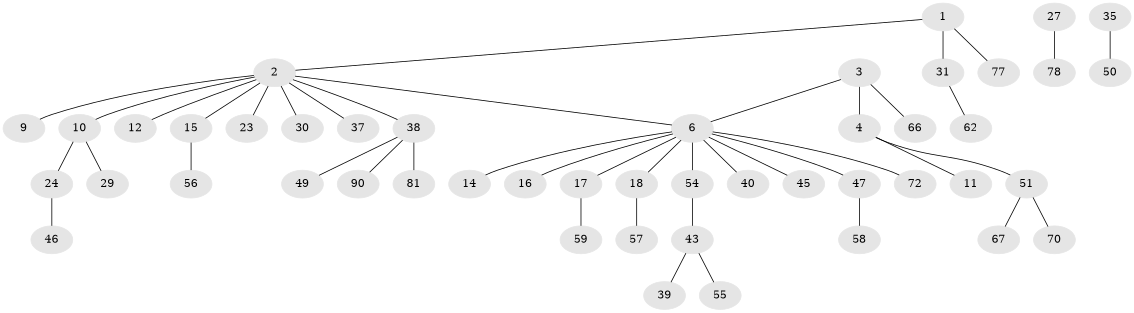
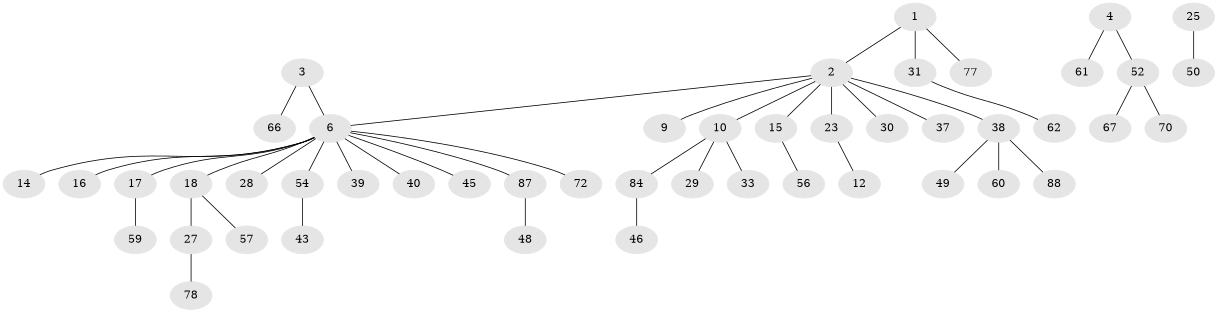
node "35": label "35" -> "25"
edge "2" -- "12": now "23" -- "12"
edge "3" -- "4": removed
node "24": label "24" -> "84"
node "28": added
node "90": label "90" -> "60"
node "81": label "81" -> "88"
node "33": added
node "47": label "47" -> "87"
node "11": label "11" -> "61"
node "51": label "51" -> "52"
edge "18" -- "27": added
node "58": label "58" -> "48"
edge "43" -- "39": now "6" -- "39"
node "55": removed
